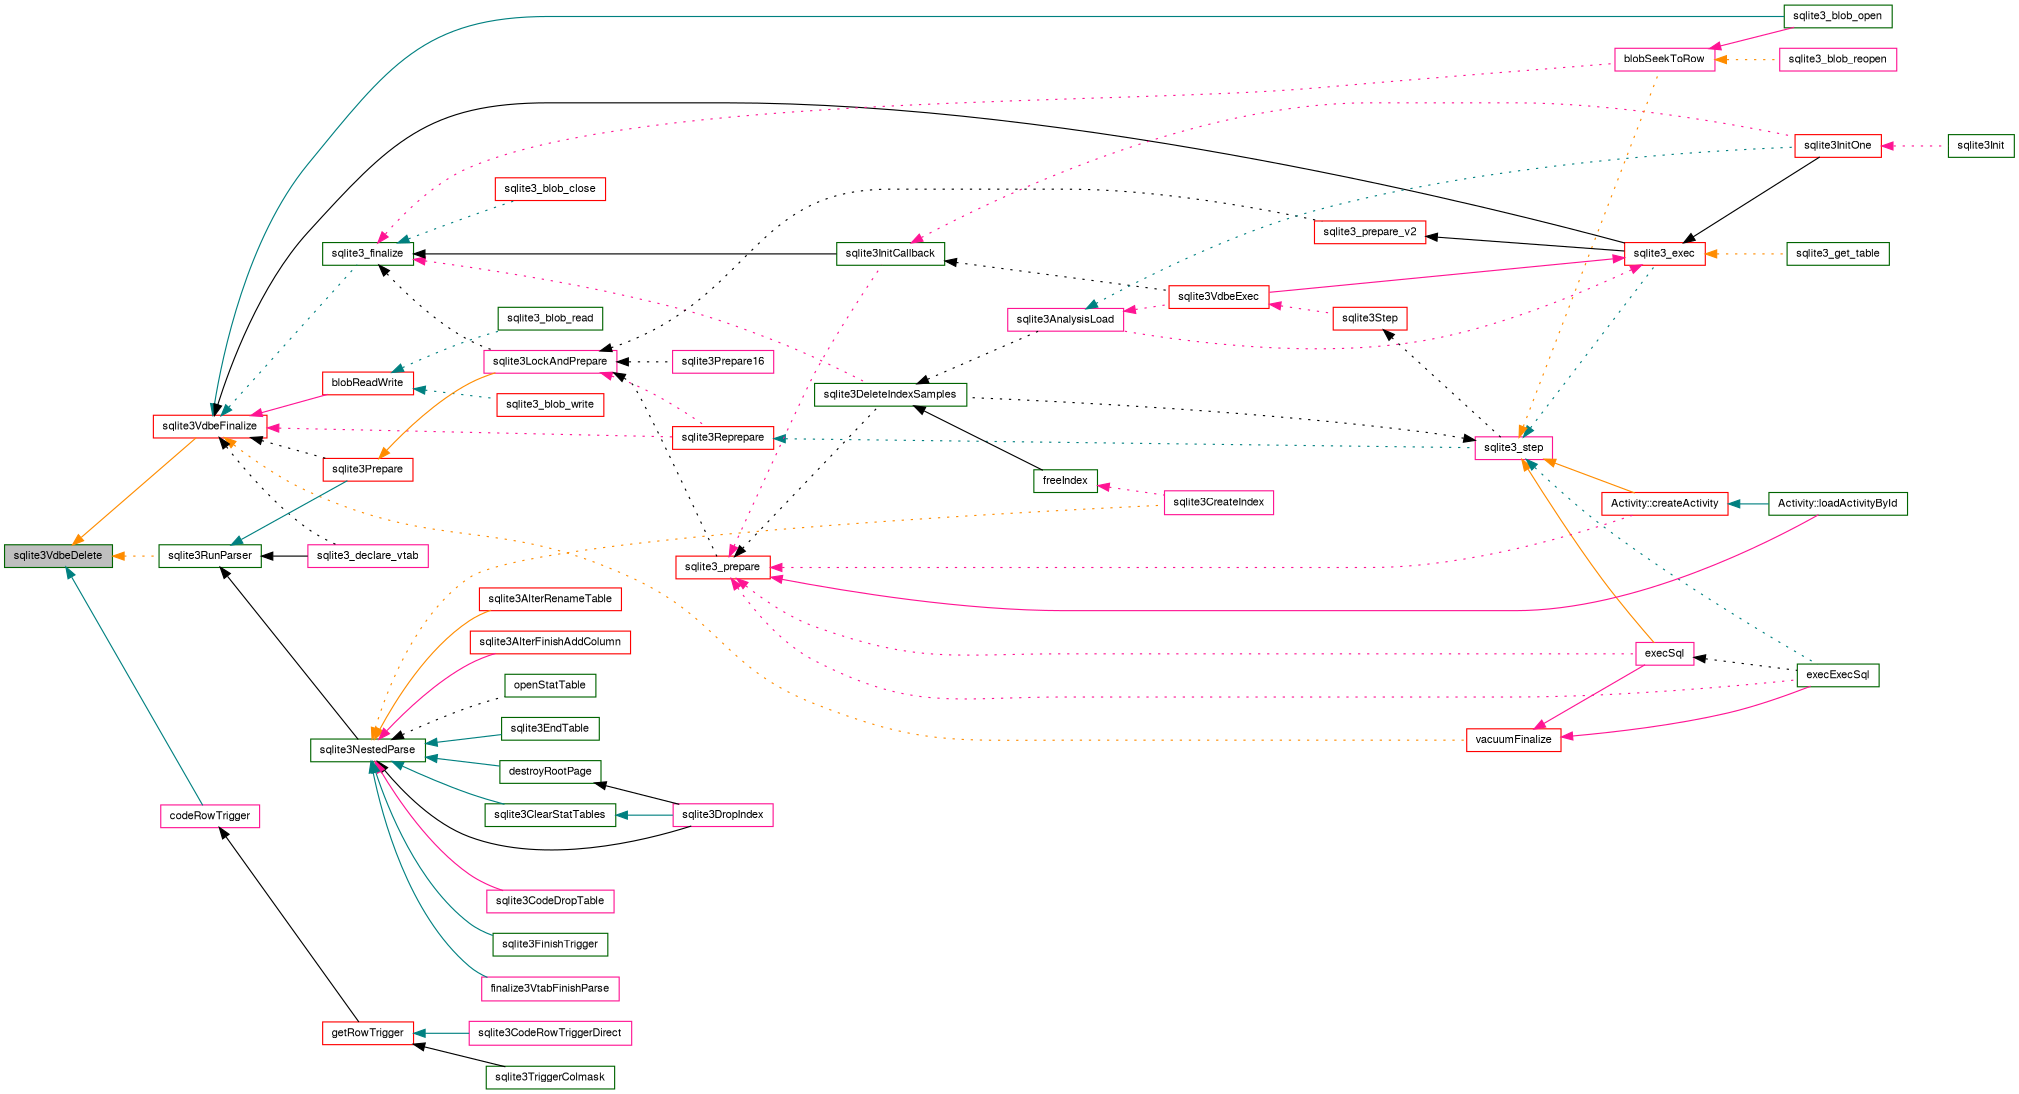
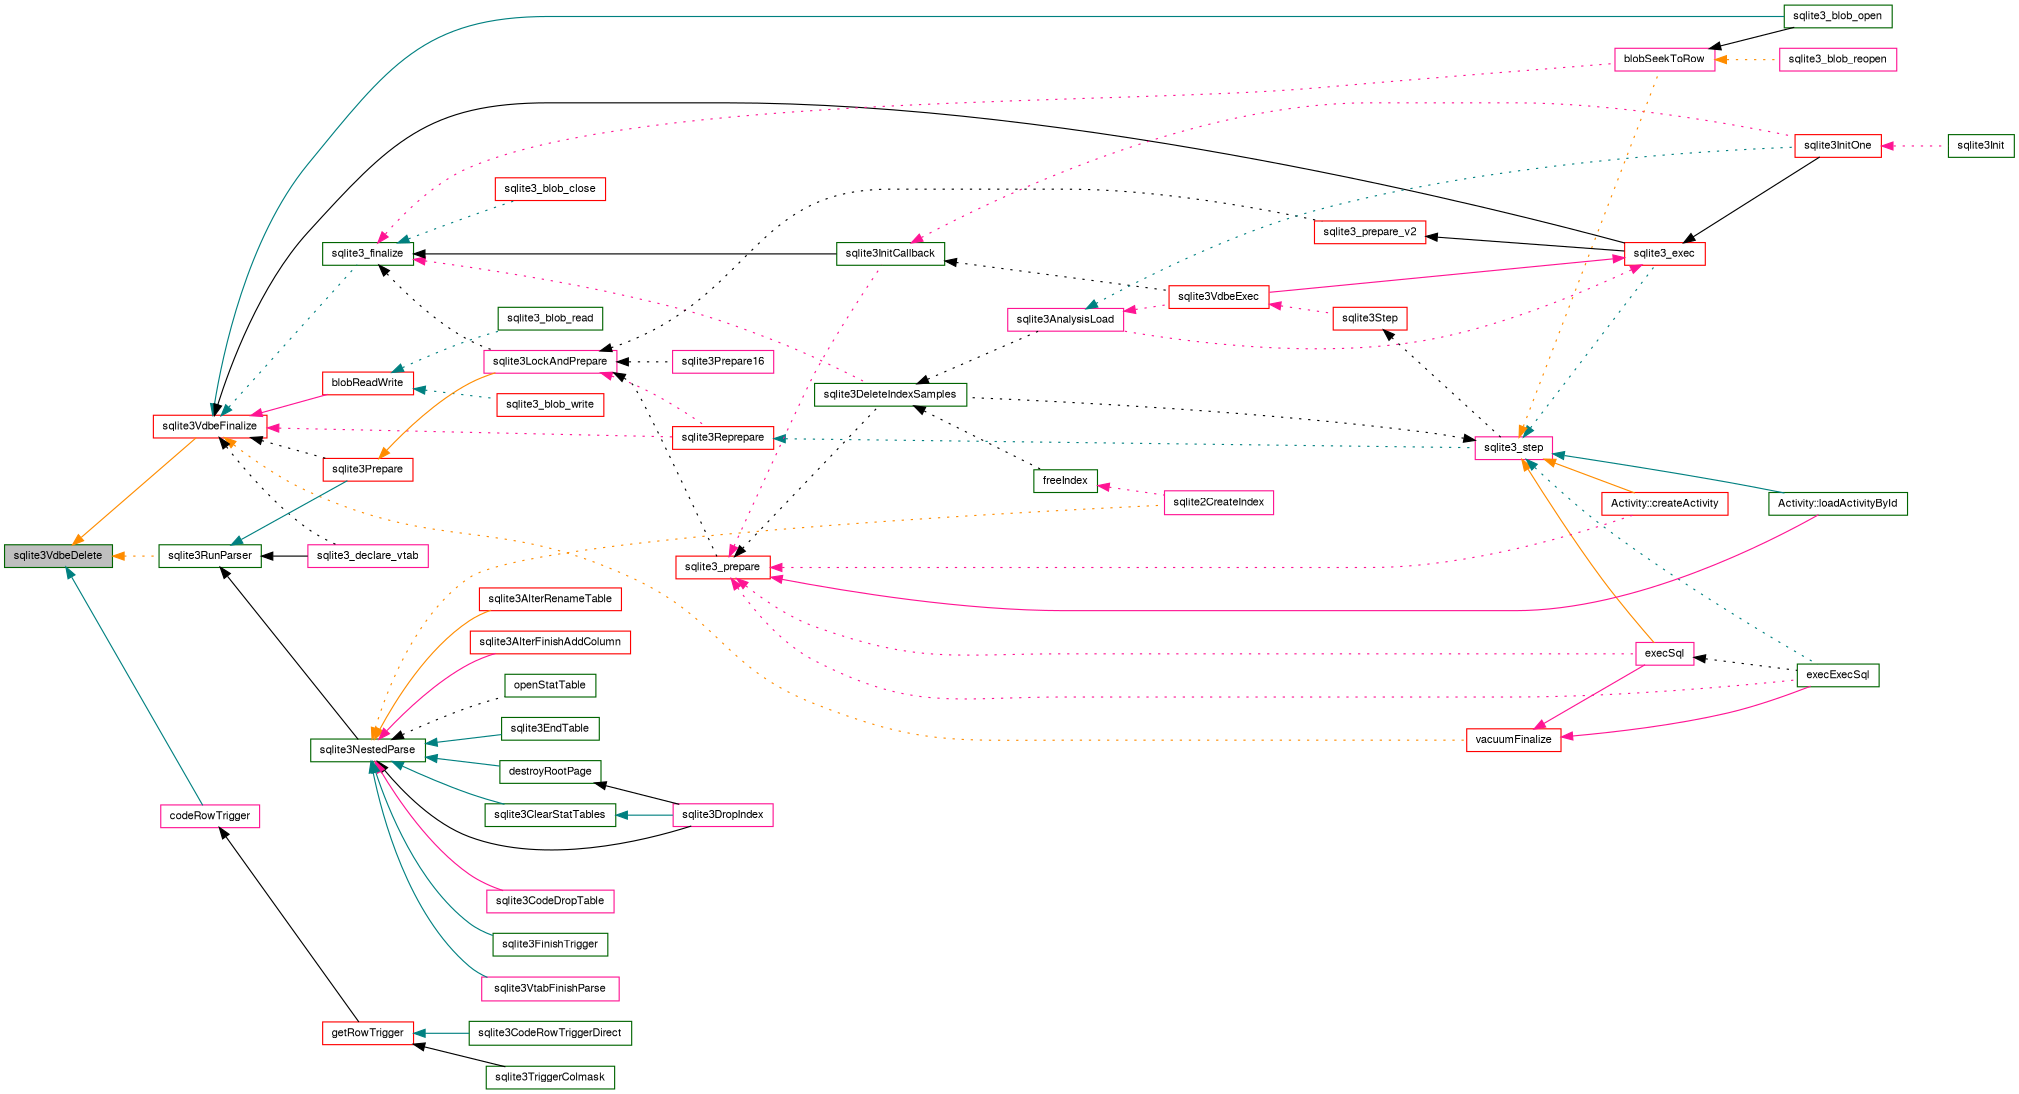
edge "sqlite3_blob_open" -> "blobSeekToRow": color deeppink -> black
node "sqlite3_get_table": removed
edge "freeIndex" -> "sqlite3DeleteIndexSamples": style solid -> dotted
node "sqlite3CreateIndex": label "sqlite3CreateIndex" -> "sqlite2CreateIndex"
edge "Activity::loadActivityById" -> "Activity::createActivity": now "Activity::loadActivityById" -> "sqlite3_step"
node "finalize3VtabFinishParse": label "finalize3VtabFinishParse" -> "sqlite3VtabFinishParse"
node "sqlite3CodeRowTriggerDirect": color deeppink -> darkgreen
